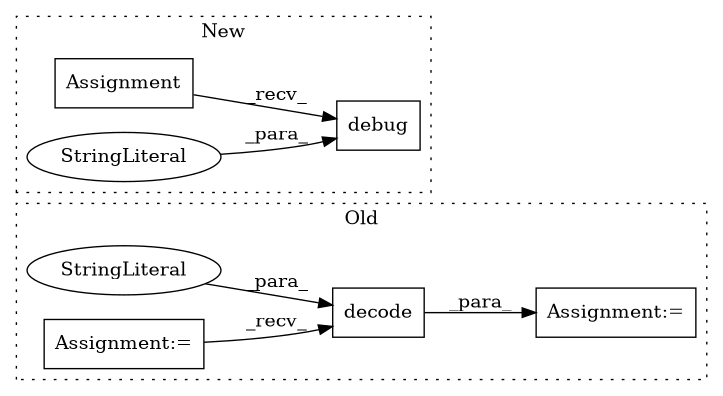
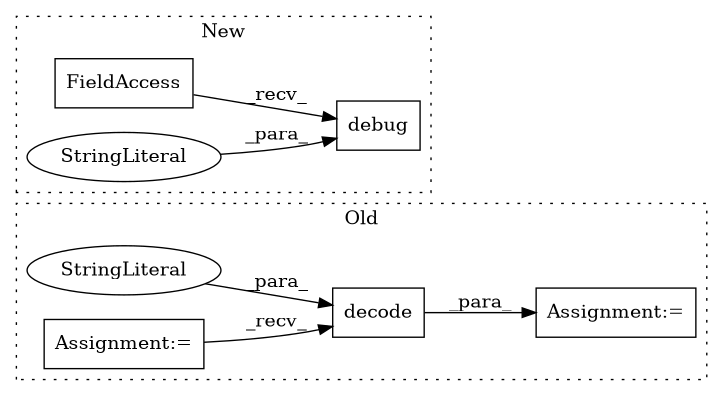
node "Assignment": label "Assignment" -> "FieldAccess"
